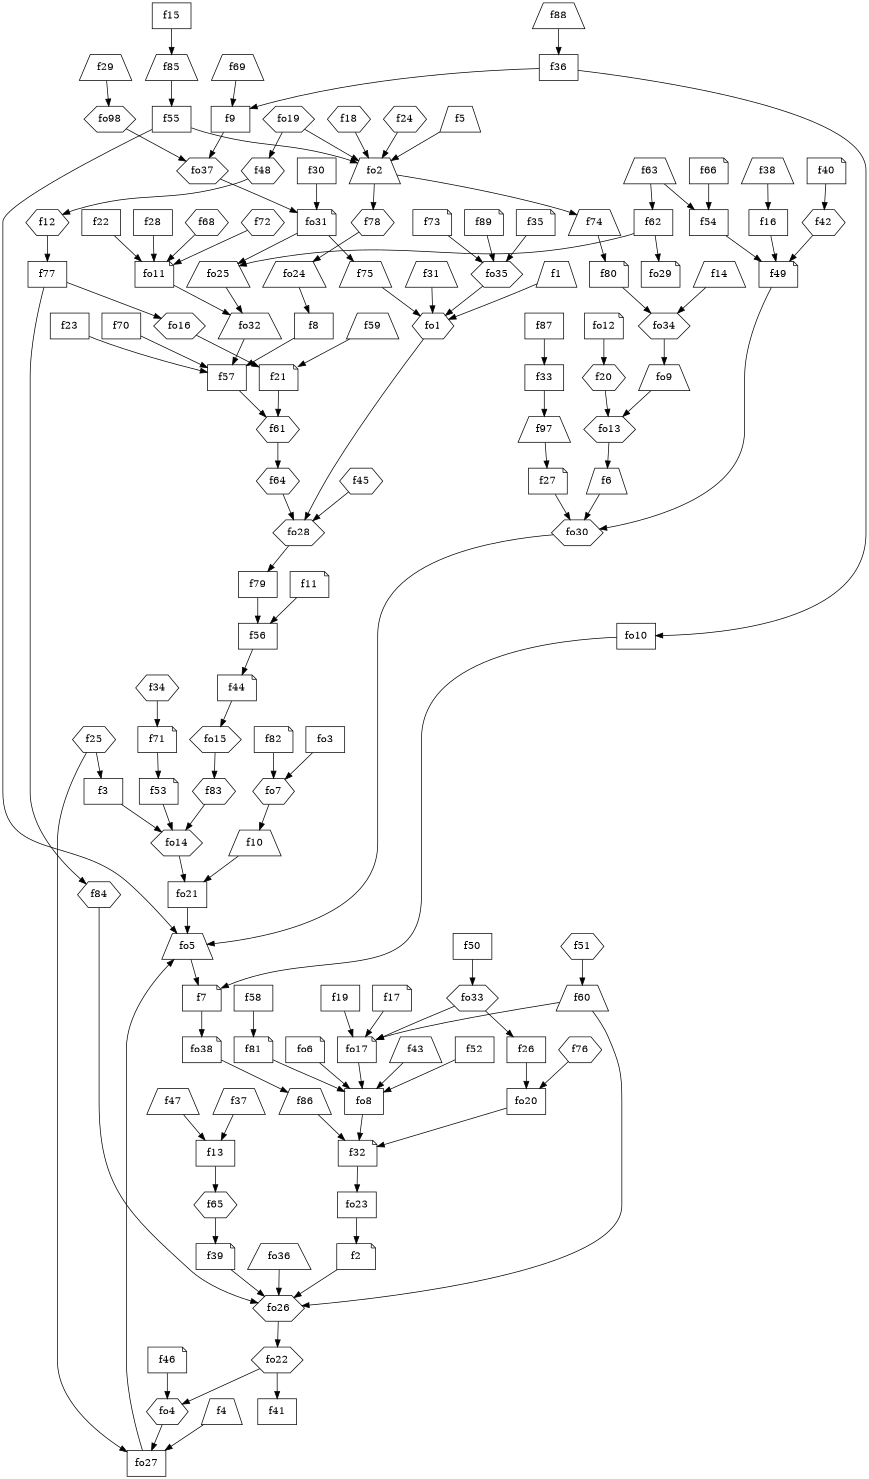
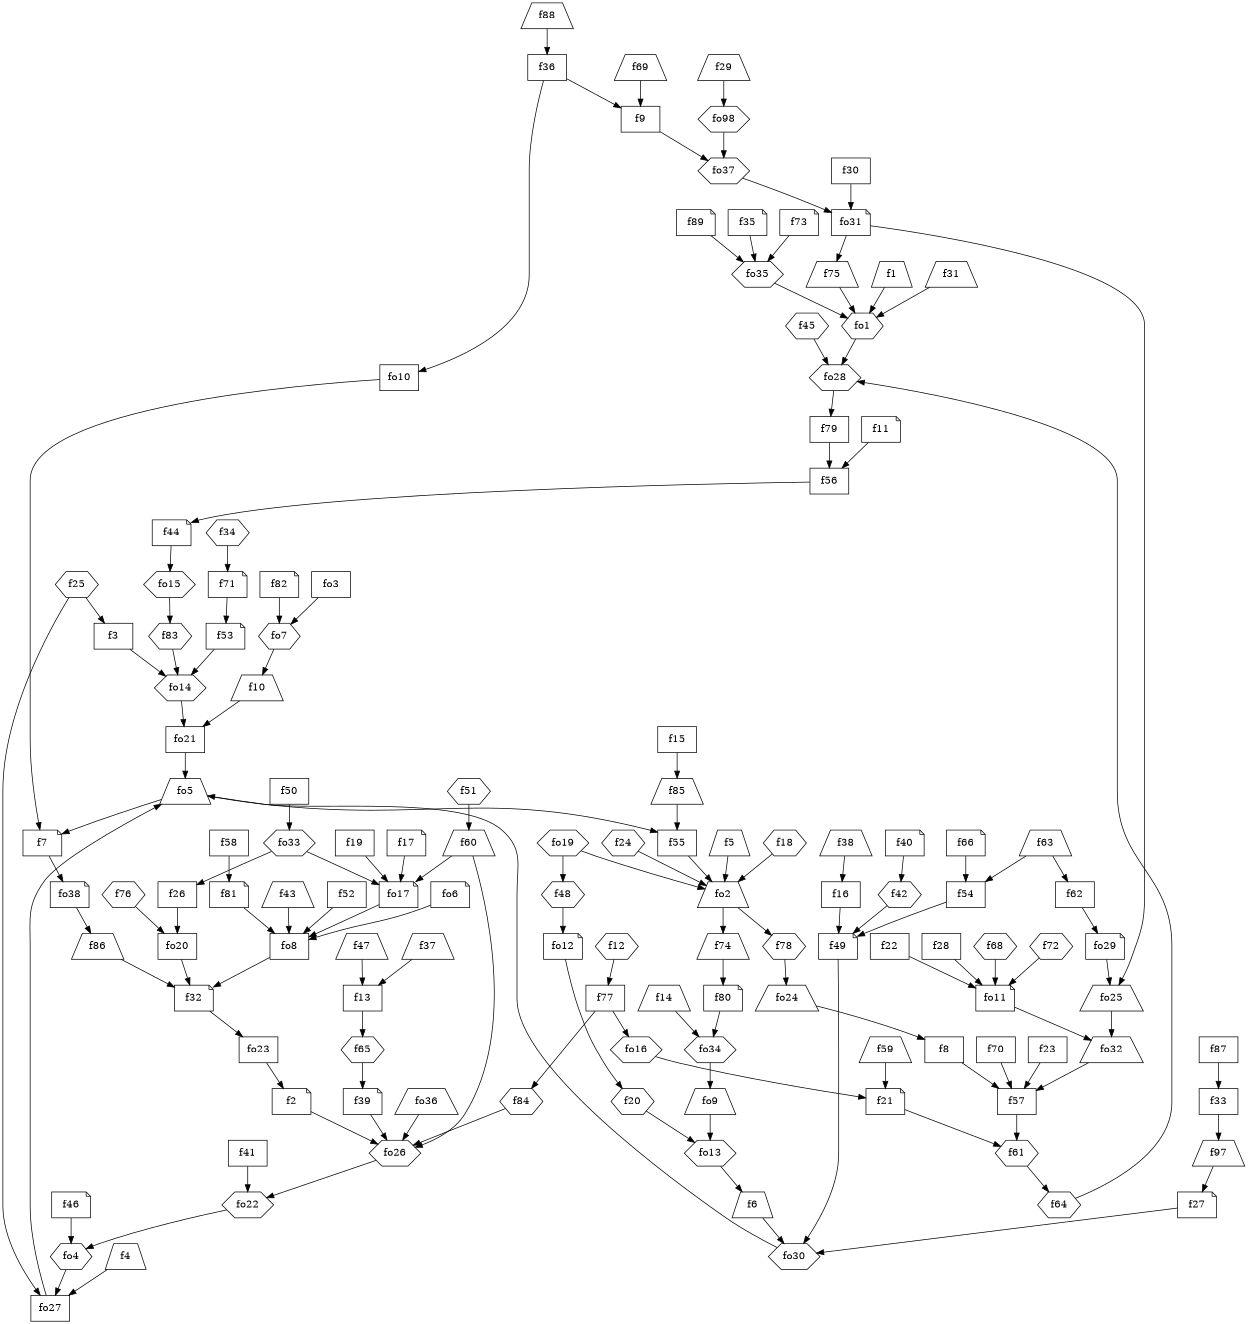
edge "f48" -> "f12": now "f48" -> "fo12"
edge "f62" -> "fo25": now "fo29" -> "fo25"
edge "f55" -> "fo5": reversed
edge "fo22" -> "f41": reversed
